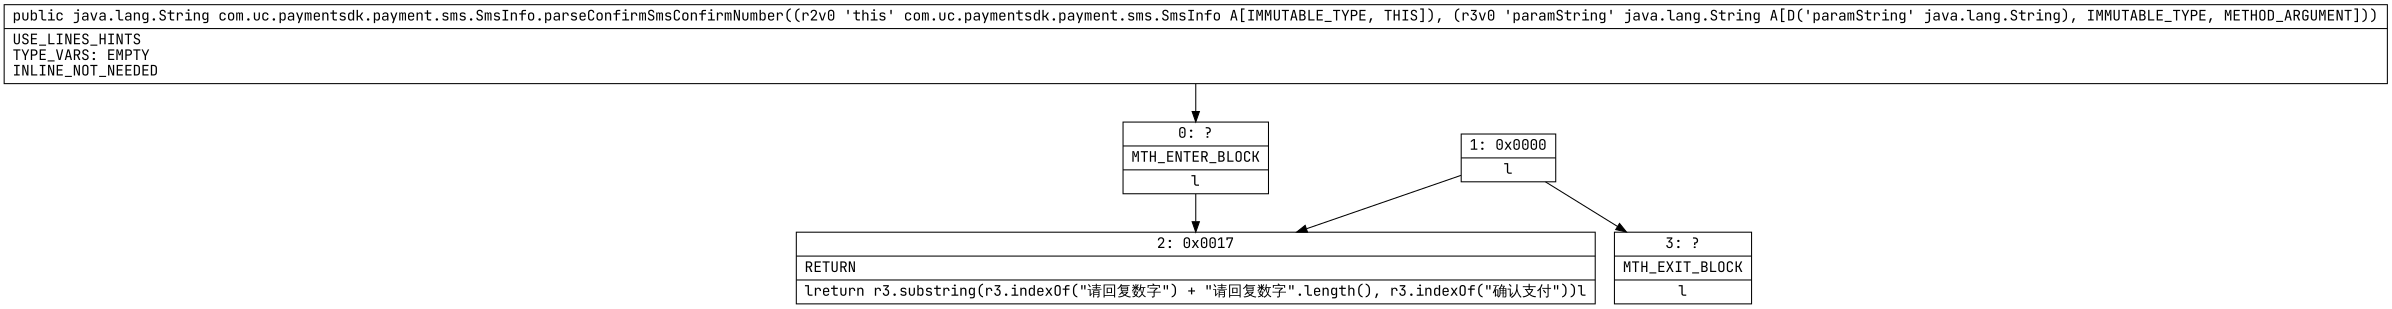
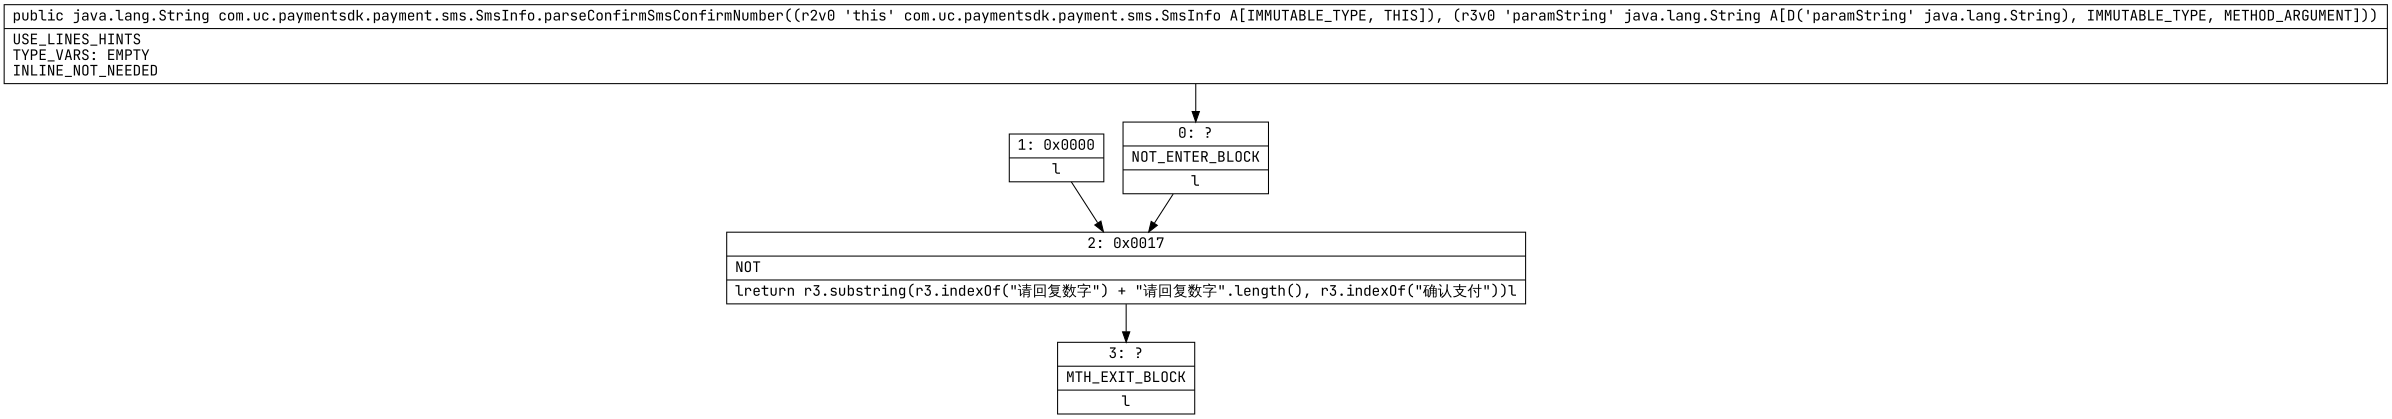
node "0: ?": text "MTH_ENTER_BLOCK" -> "NOT_ENTER_BLOCK"
edge "1: 0x0000" -> "3: ?": now "2: 0x0017" -> "3: ?"
node "2: 0x0017": text "RETURN" -> "NOT"
